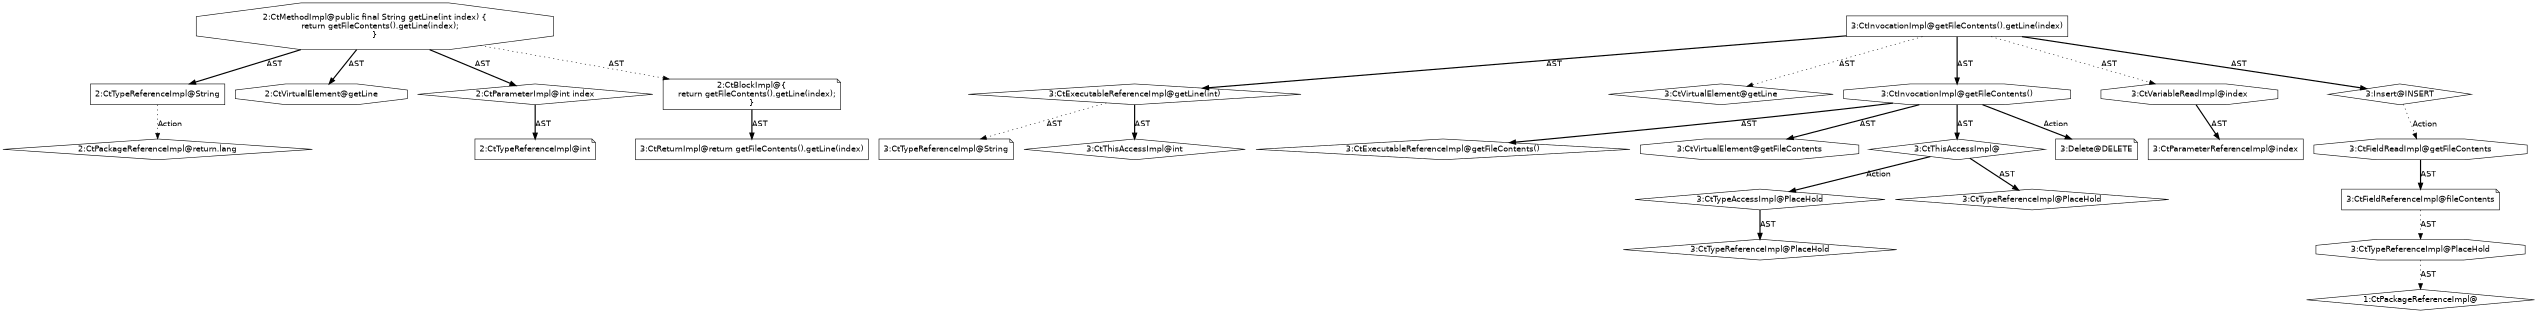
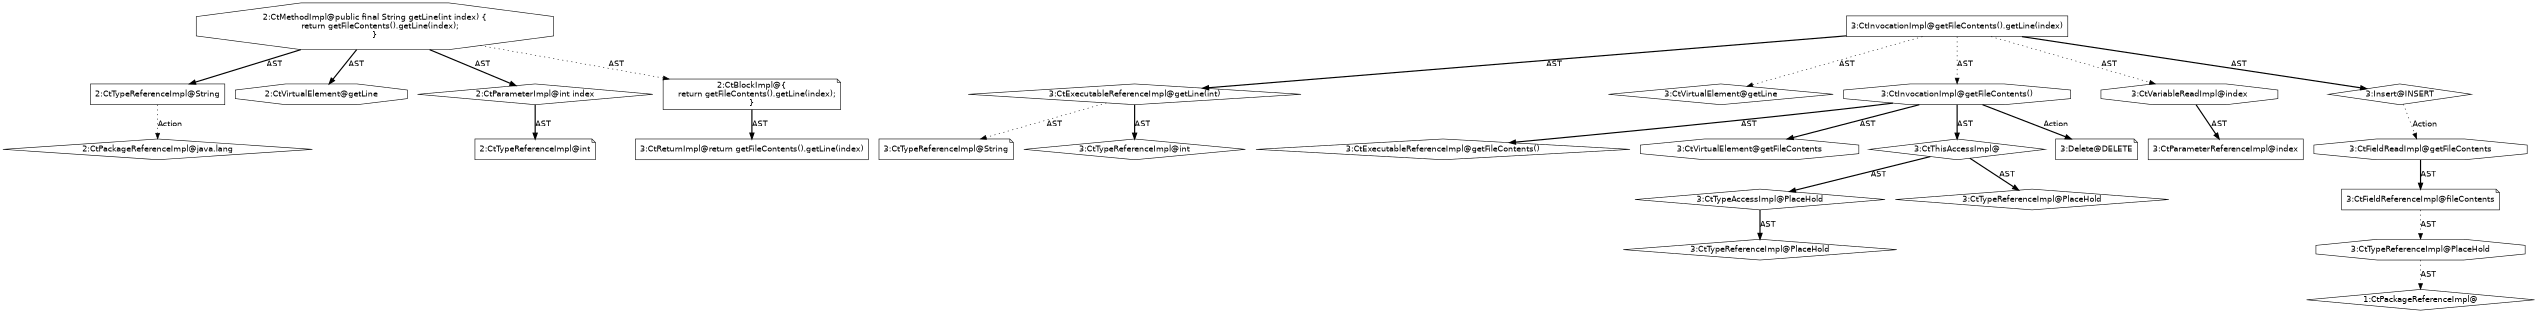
edge "3:CtInvocationImpl@getFileContents().getLine(index)" -> "3:CtInvocationImpl@getFileContents()": style bold -> dotted
node "2:CtPackageReferenceImpl@return.lang": label "2:CtPackageReferenceImpl@return.lang" -> "2:CtPackageReferenceImpl@java.lang"
node "3:CtThisAccessImpl@int": label "3:CtThisAccessImpl@int" -> "3:CtTypeReferenceImpl@int"
edge "3:CtThisAccessImpl@" -> "3:CtTypeAccessImpl@PlaceHold": label "Action" -> "AST"
